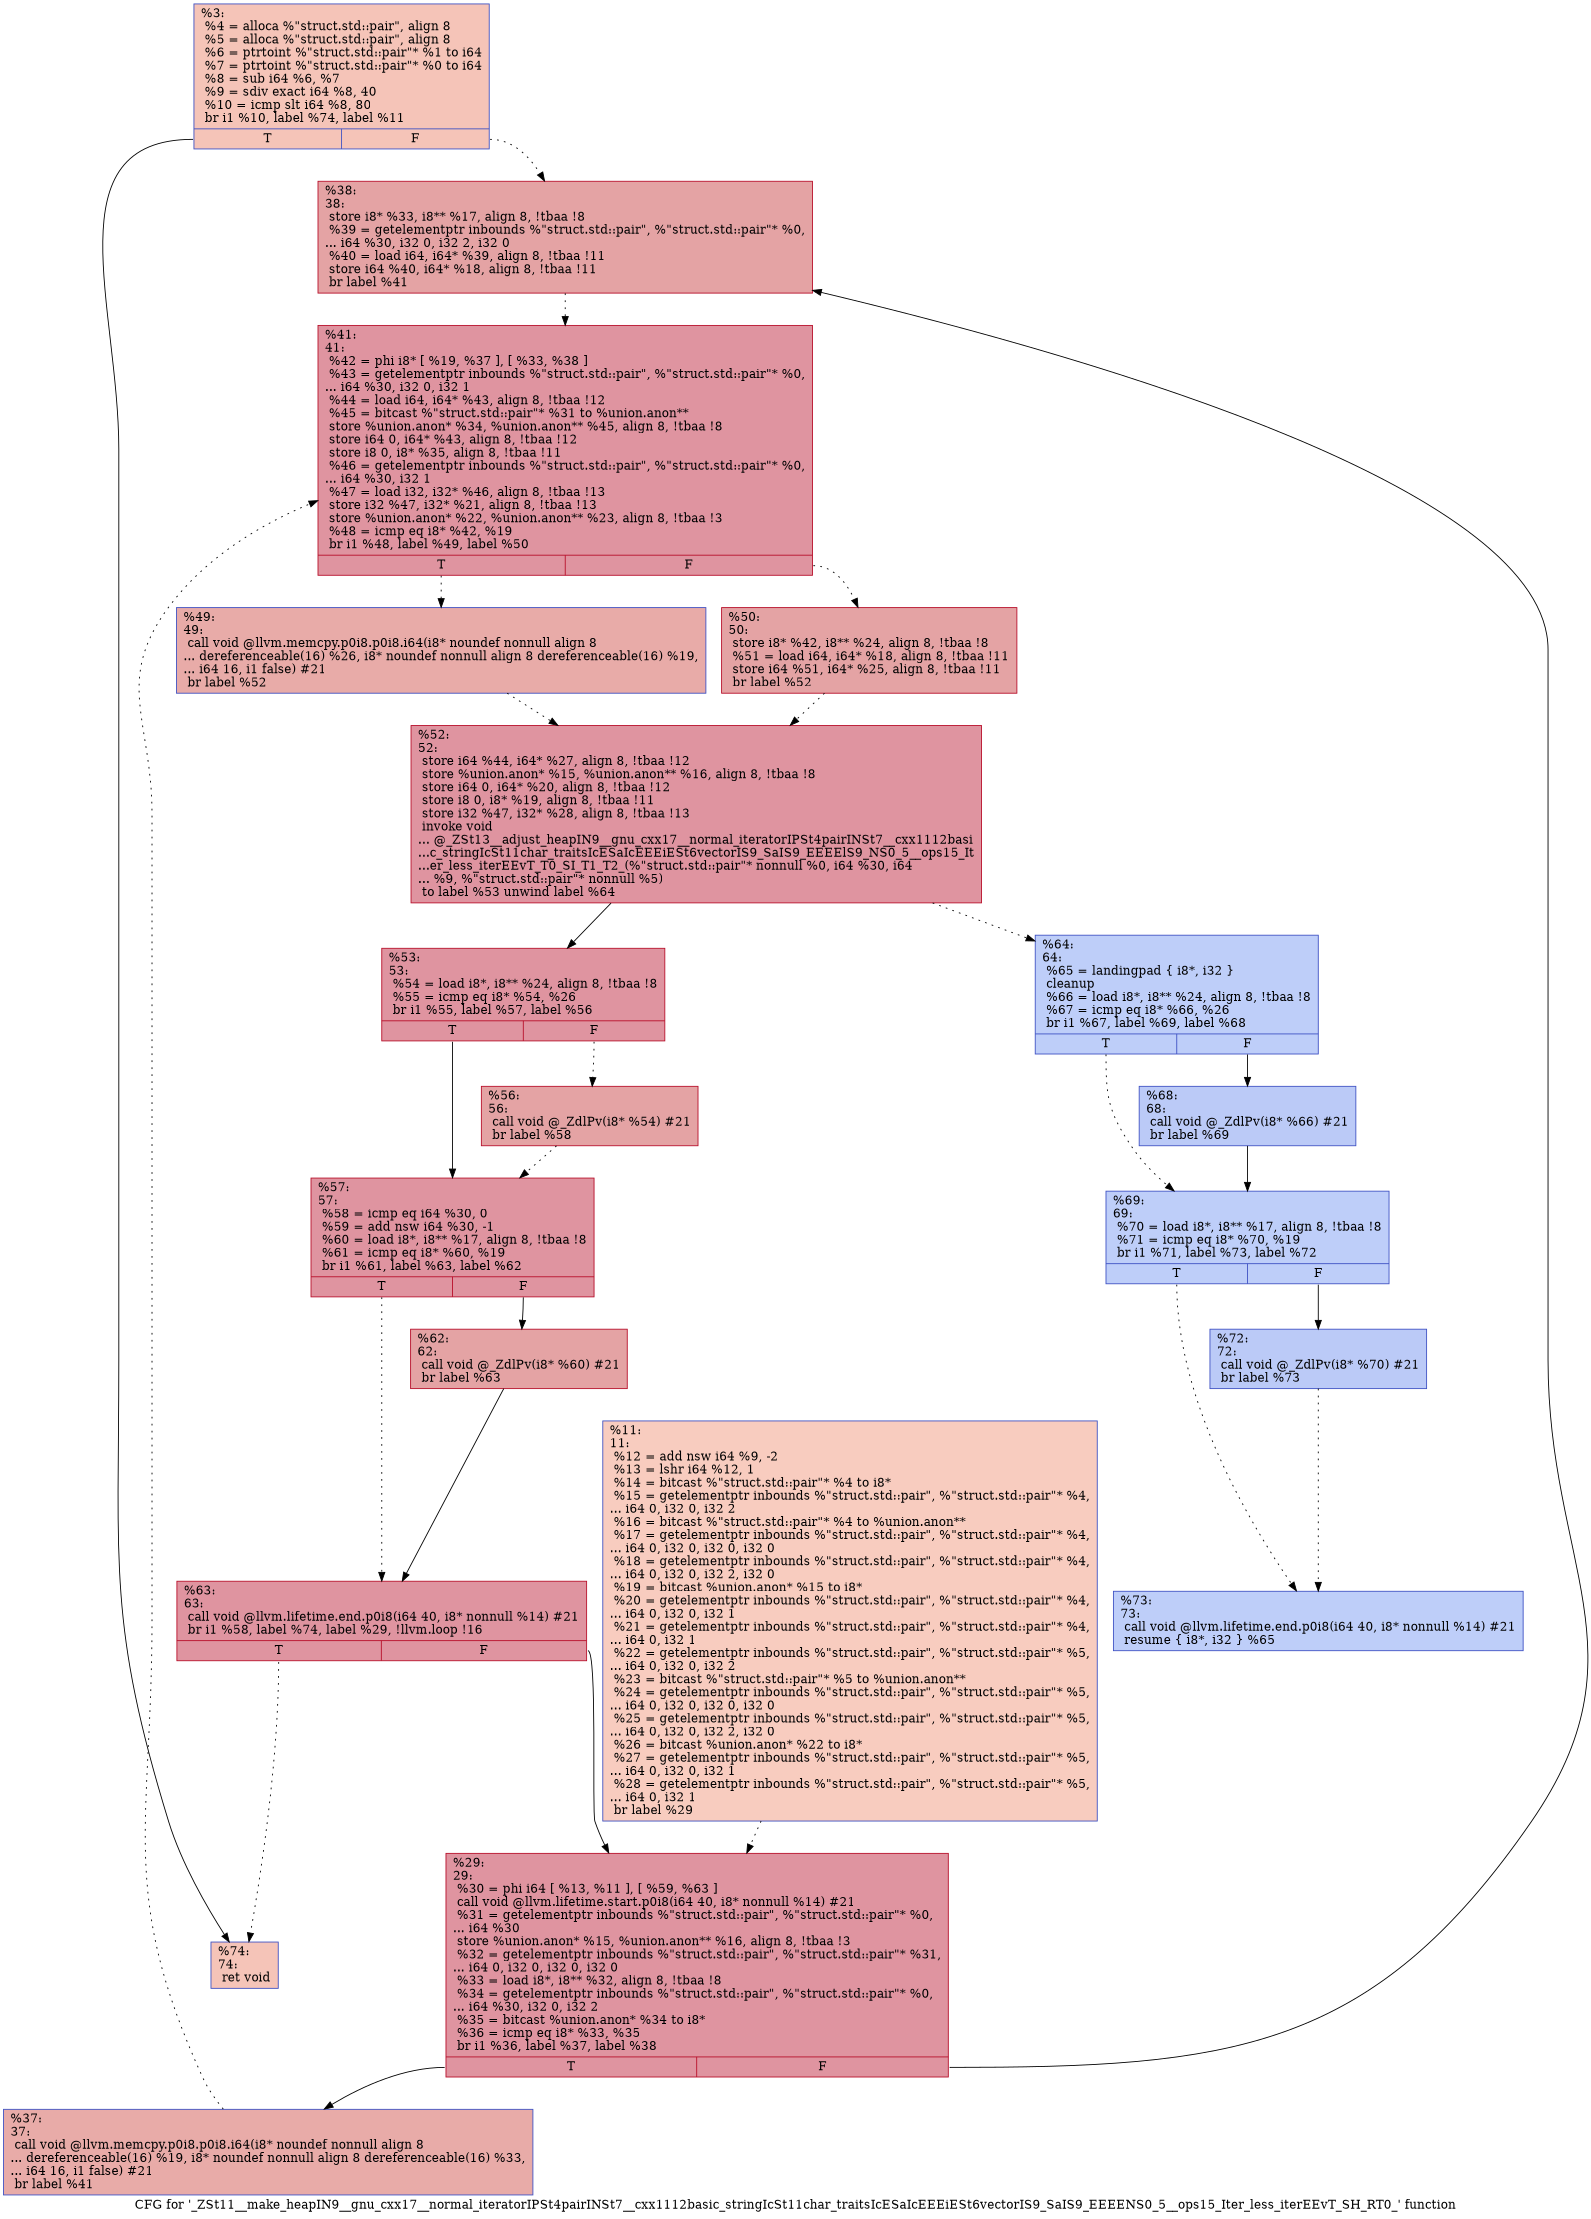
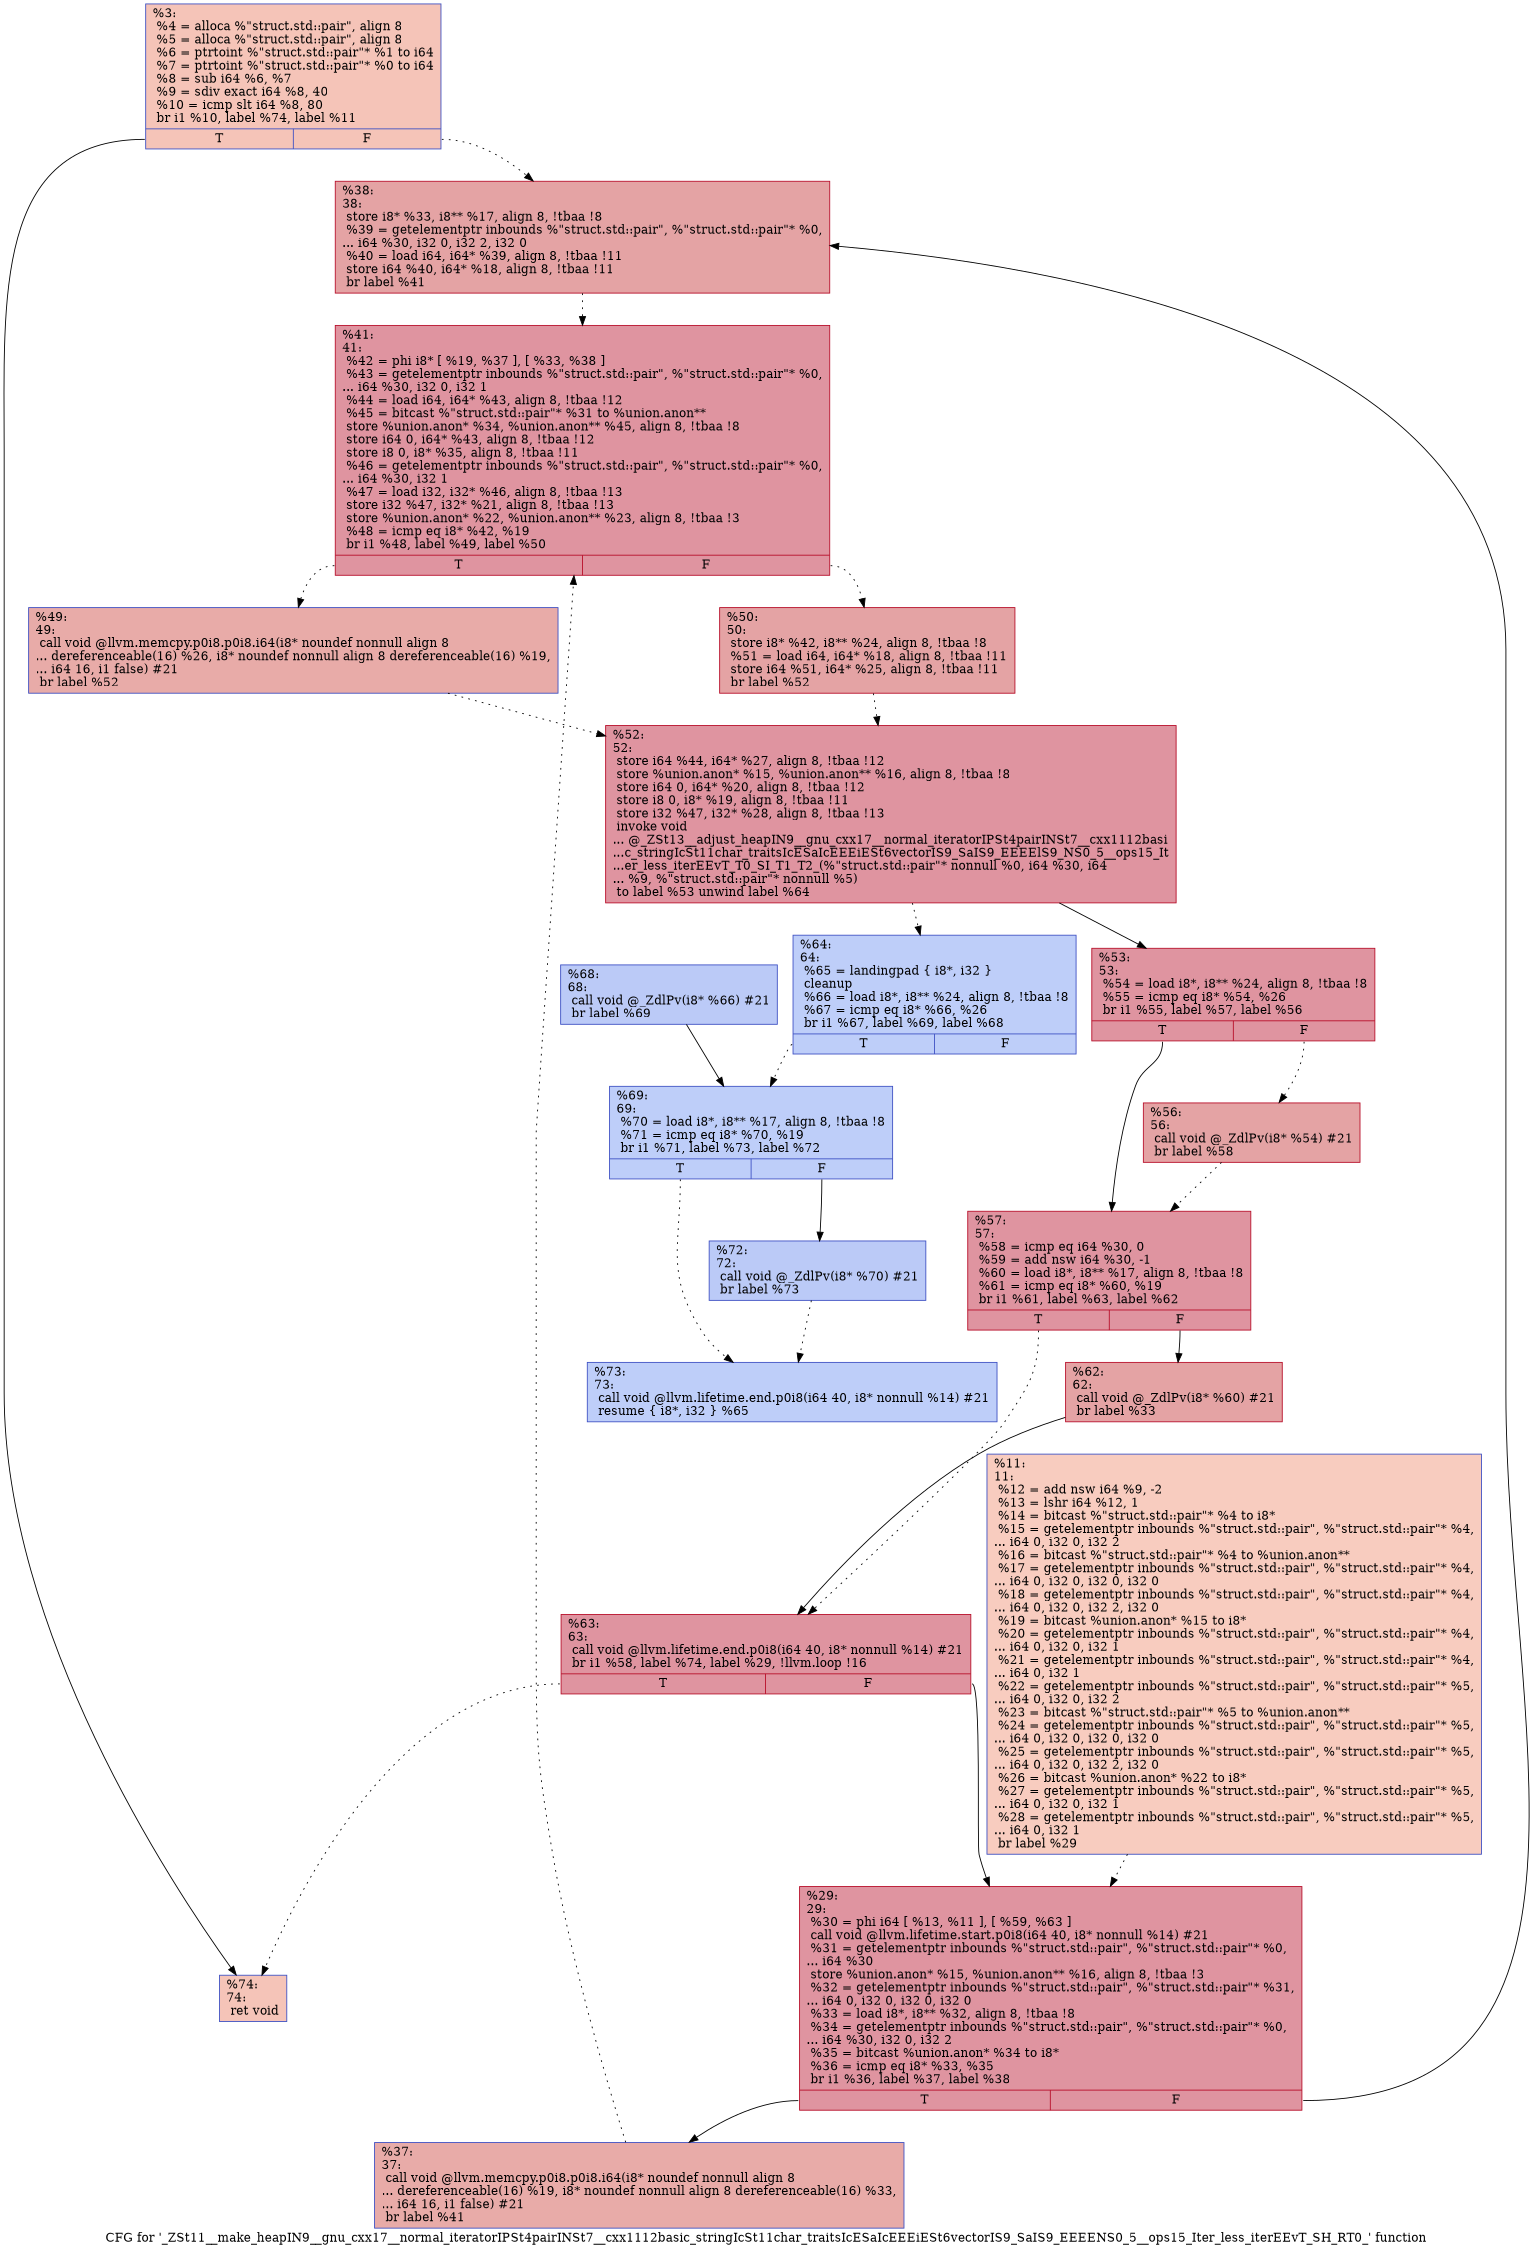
edge "%64:" -> "%68:": removed
node "%62:": text "br label %63" -> "br label %33"
